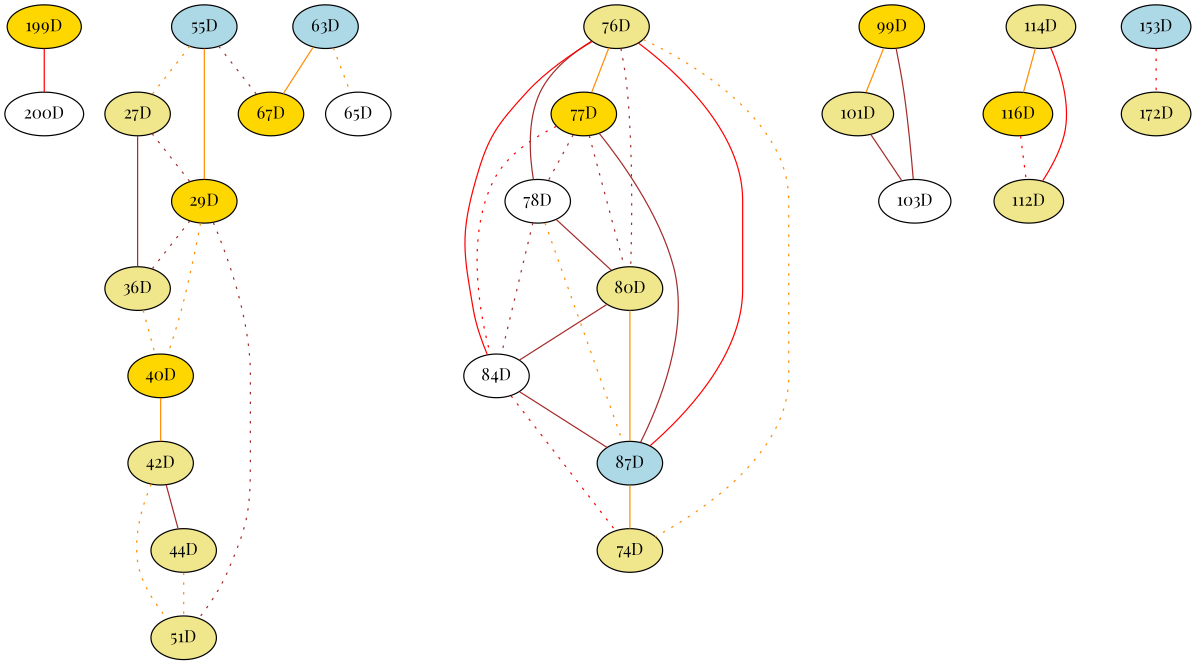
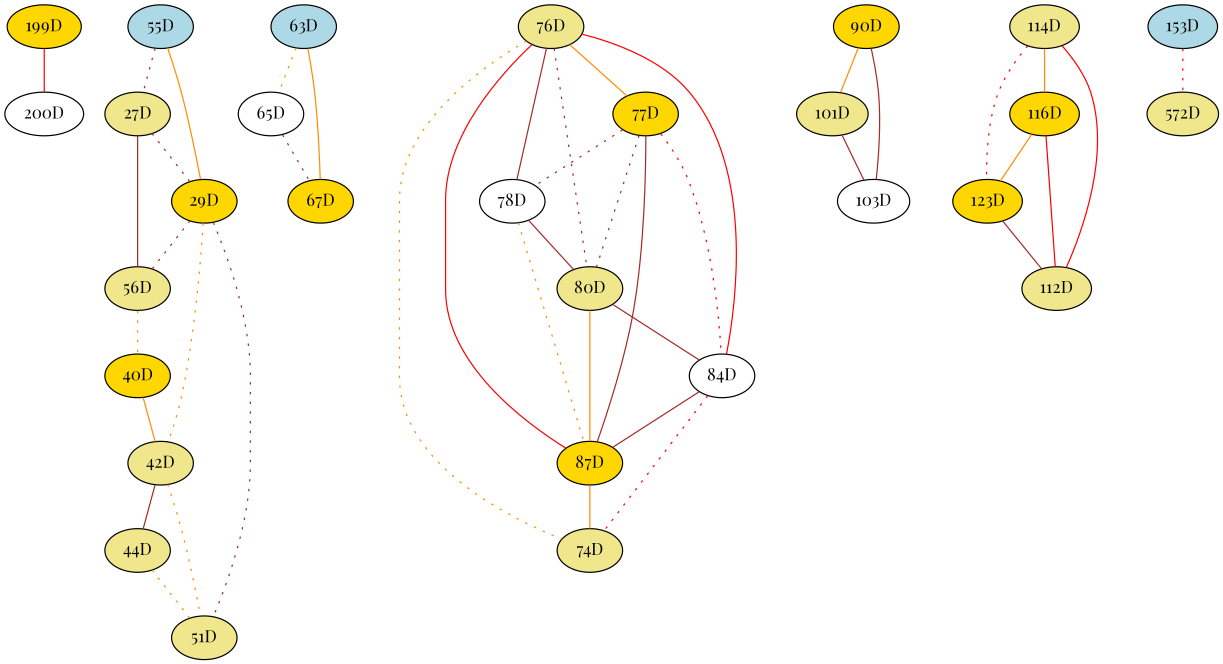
node "99D": label "99D" -> "90D"
edge "55D" -- "27D": color darkorange -> brown
edge "55D" -- "67D": now "65D" -- "67D"
node "172D": label "172D" -> "572D"
edge "116D" -- "112D": style dotted -> solid
node "123D": added
node "36D": label "36D" -> "56D"
edge "78D" -- "84D": removed
edge "29D" -- "40D": now "29D" -- "42D"
node "87D": fillcolor lightblue -> gold
